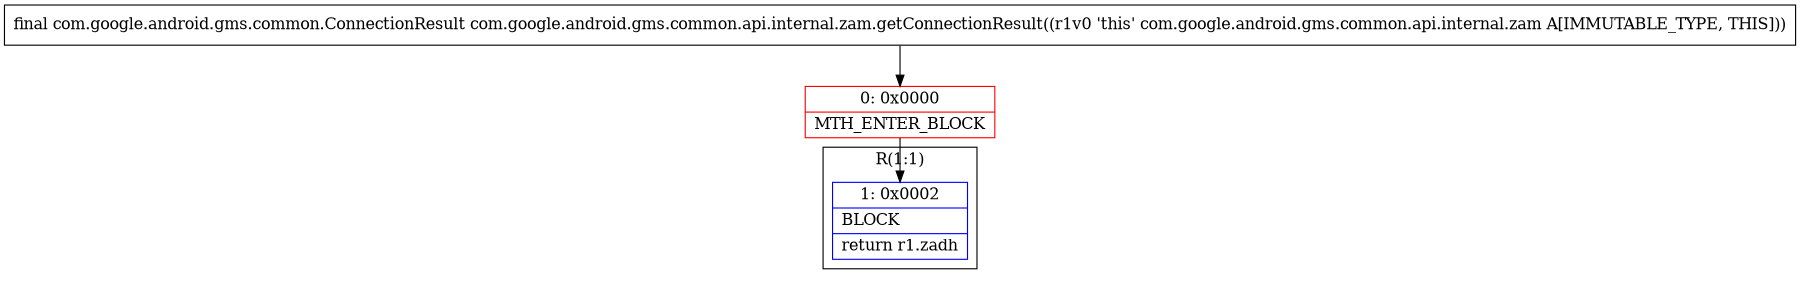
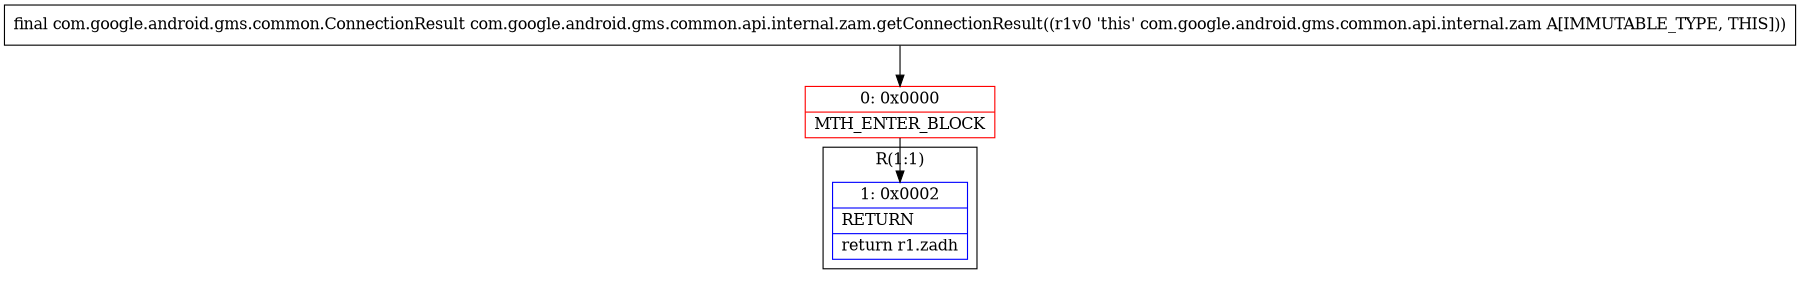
node "1: 0x0002": text "BLOCK" -> "RETURN"
